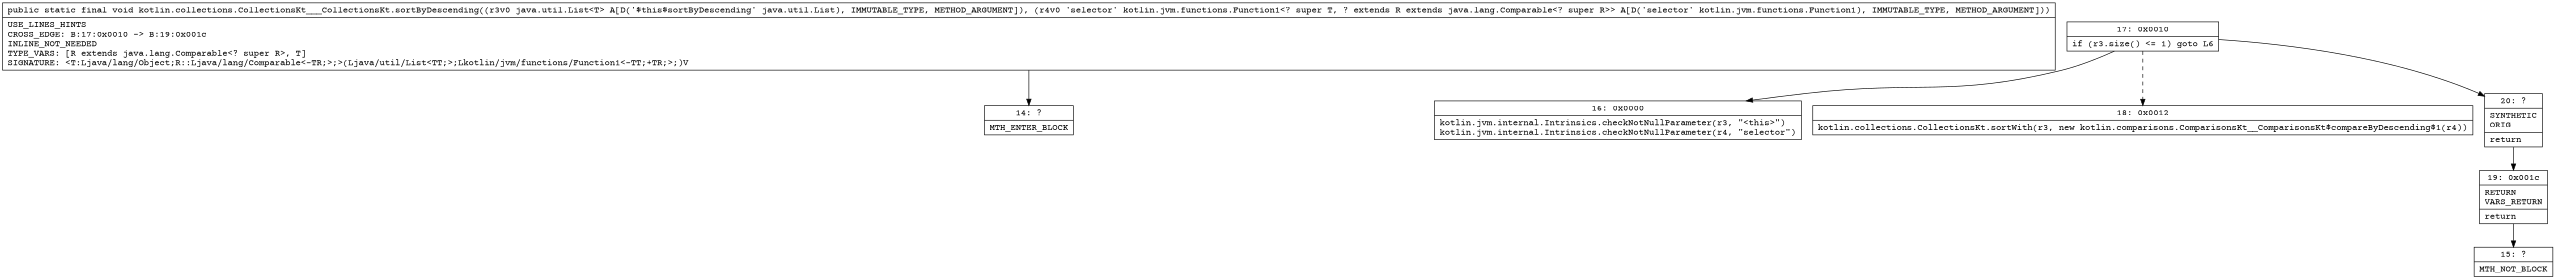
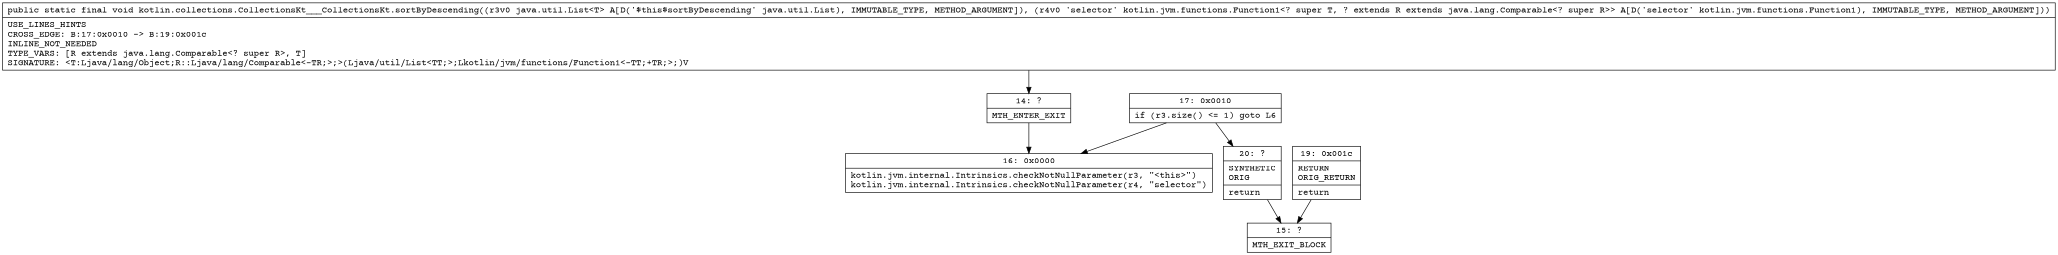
node "18: 0x0012": removed
node "14: ?": text "MTH_ENTER_BLOCK" -> "MTH_ENTER_EXIT"
edge "14: ?" -> "16: 0x0000": added
edge "20: ?" -> "19: 0x001c": now "20: ?" -> "15: ?"
node "19: 0x001c": text "VARS_RETURN" -> "ORIG_RETURN"
node "15: ?": text "MTH_NOT_BLOCK" -> "MTH_EXIT_BLOCK"
